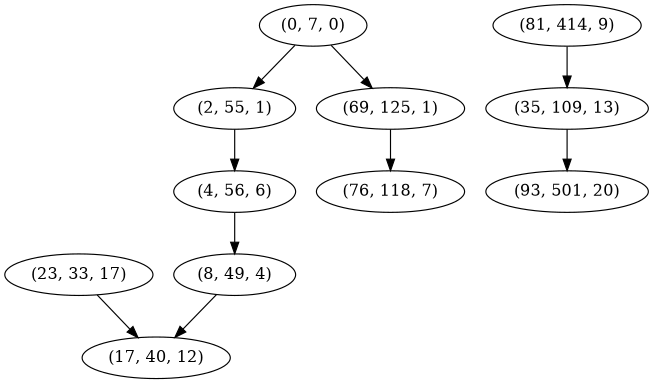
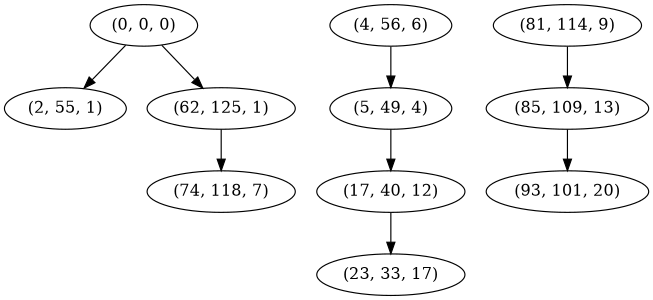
node "(0, 7, 0)": label "(0, 7, 0)" -> "(0, 0, 0)"
node "(81, 414, 9)": label "(81, 414, 9)" -> "(81, 114, 9)"
node "(69, 125, 1)": label "(69, 125, 1)" -> "(62, 125, 1)"
node "(35, 109, 13)": label "(35, 109, 13)" -> "(85, 109, 13)"
edge "(2, 55, 1)" -> "(4, 56, 6)": removed
node "(76, 118, 7)": label "(76, 118, 7)" -> "(74, 118, 7)"
node "(93, 501, 20)": label "(93, 501, 20)" -> "(93, 101, 20)"
node "(8, 49, 4)": label "(8, 49, 4)" -> "(5, 49, 4)"
edge "(23, 33, 17)" -> "(17, 40, 12)": reversed
